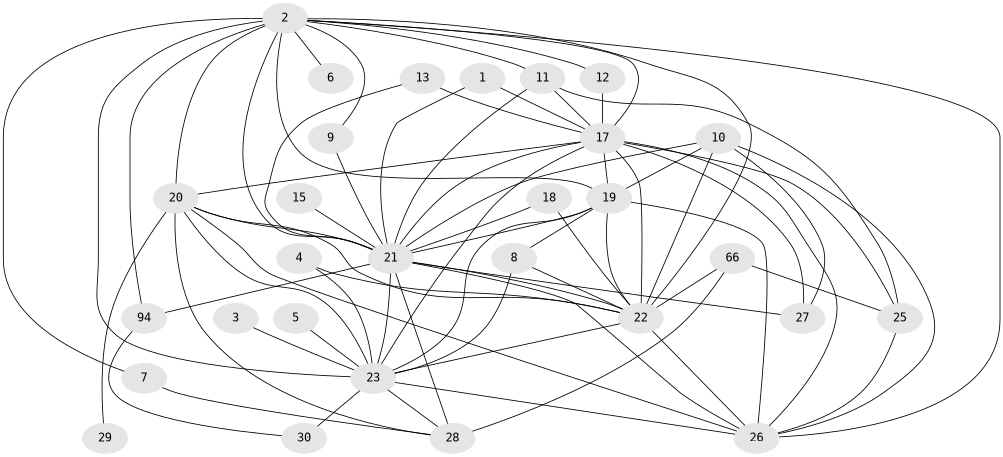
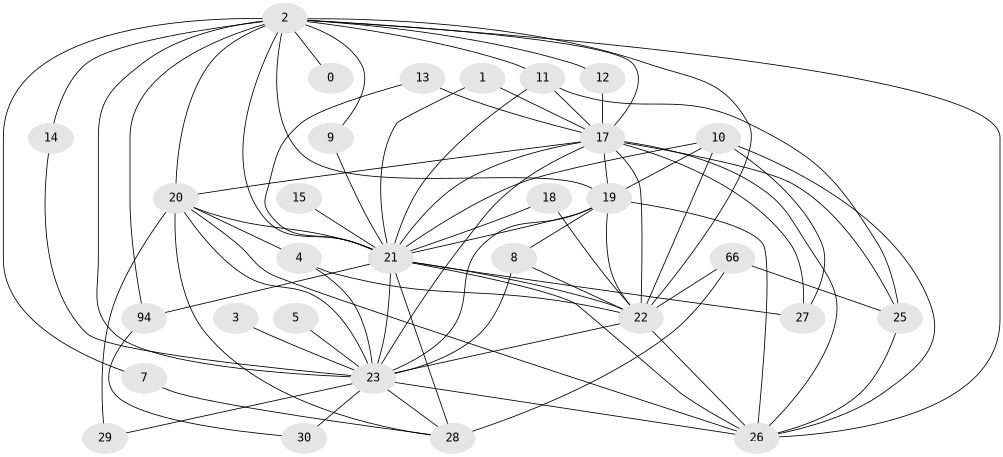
node "6": label "6" -> "0"
node "14": added
edge "20" -- "22": now "20" -- "4"
edge "23" -- "29": added
